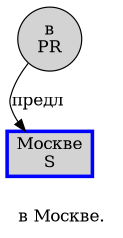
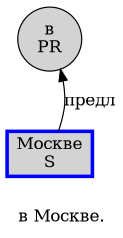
edge "в PR" -> "Москве S": reversed
